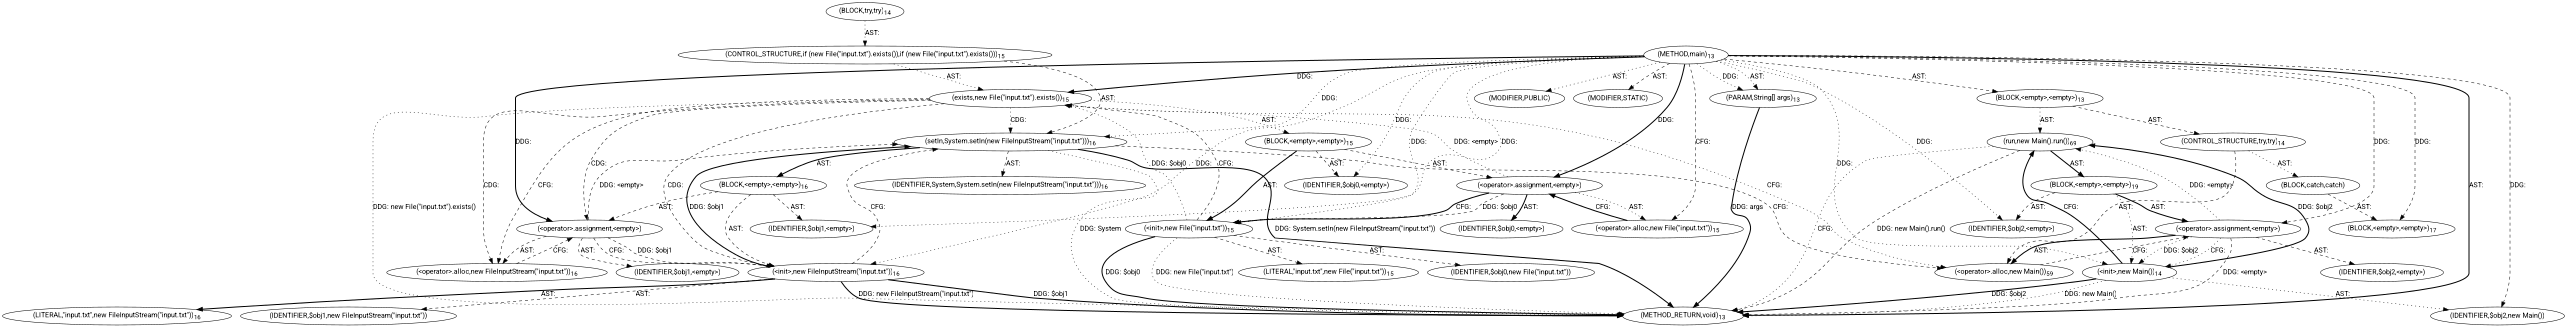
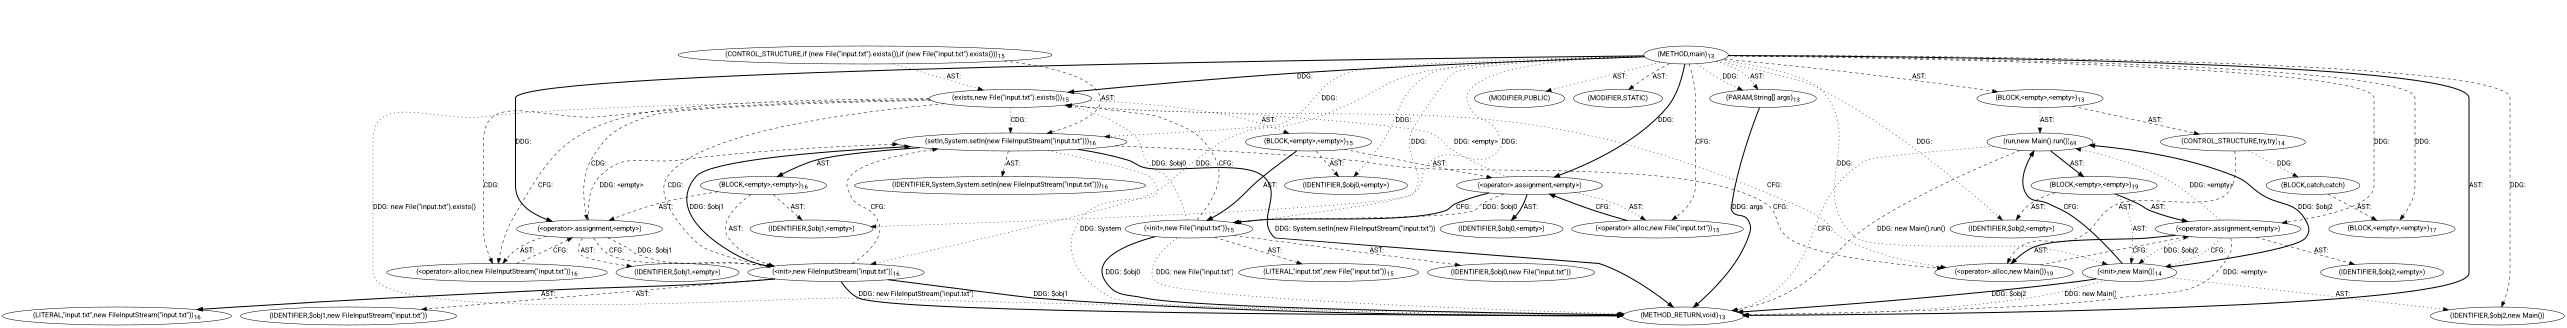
node "(BLOCK,try,try)": removed
edge "(CONTROL_STRUCTURE,try,try)" -> "(BLOCK,catch,catch)": label "AST: " -> "DDG: "
node "(<operator>.alloc,new Main())": text "59" -> "19"
